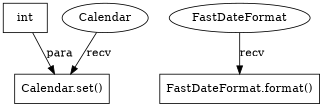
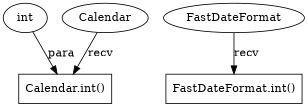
node "int": shape box -> ellipse
node "Calendar.set()": label "Calendar.set()" -> "Calendar.int()"
node "FastDateFormat.format()": label "FastDateFormat.format()" -> "FastDateFormat.int()"
